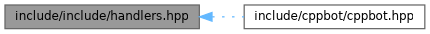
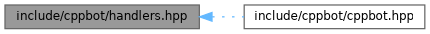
node "include/include/handlers.hpp": label "include/include/handlers.hpp" -> "include/cppbot/handlers.hpp"
